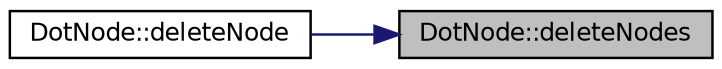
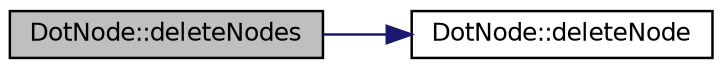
edge "DotNode::deleteNode" -> "DotNode::deleteNodes": reversed
